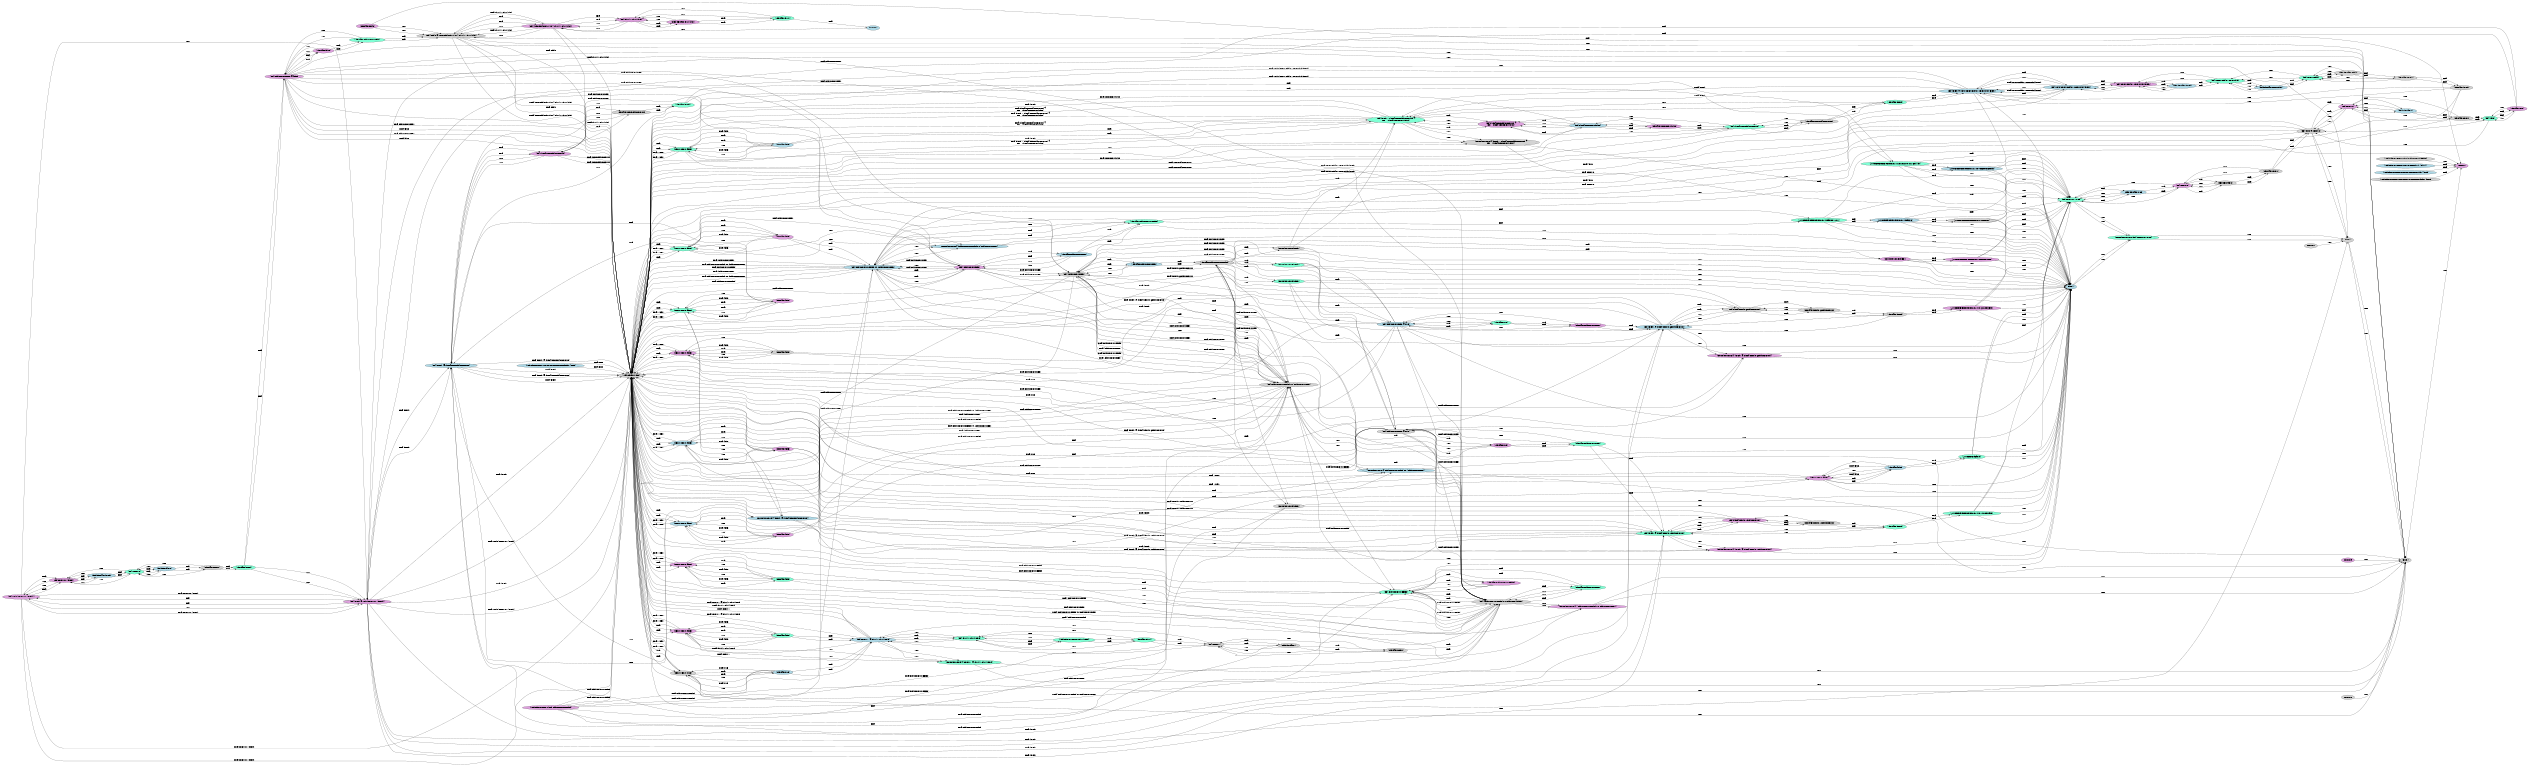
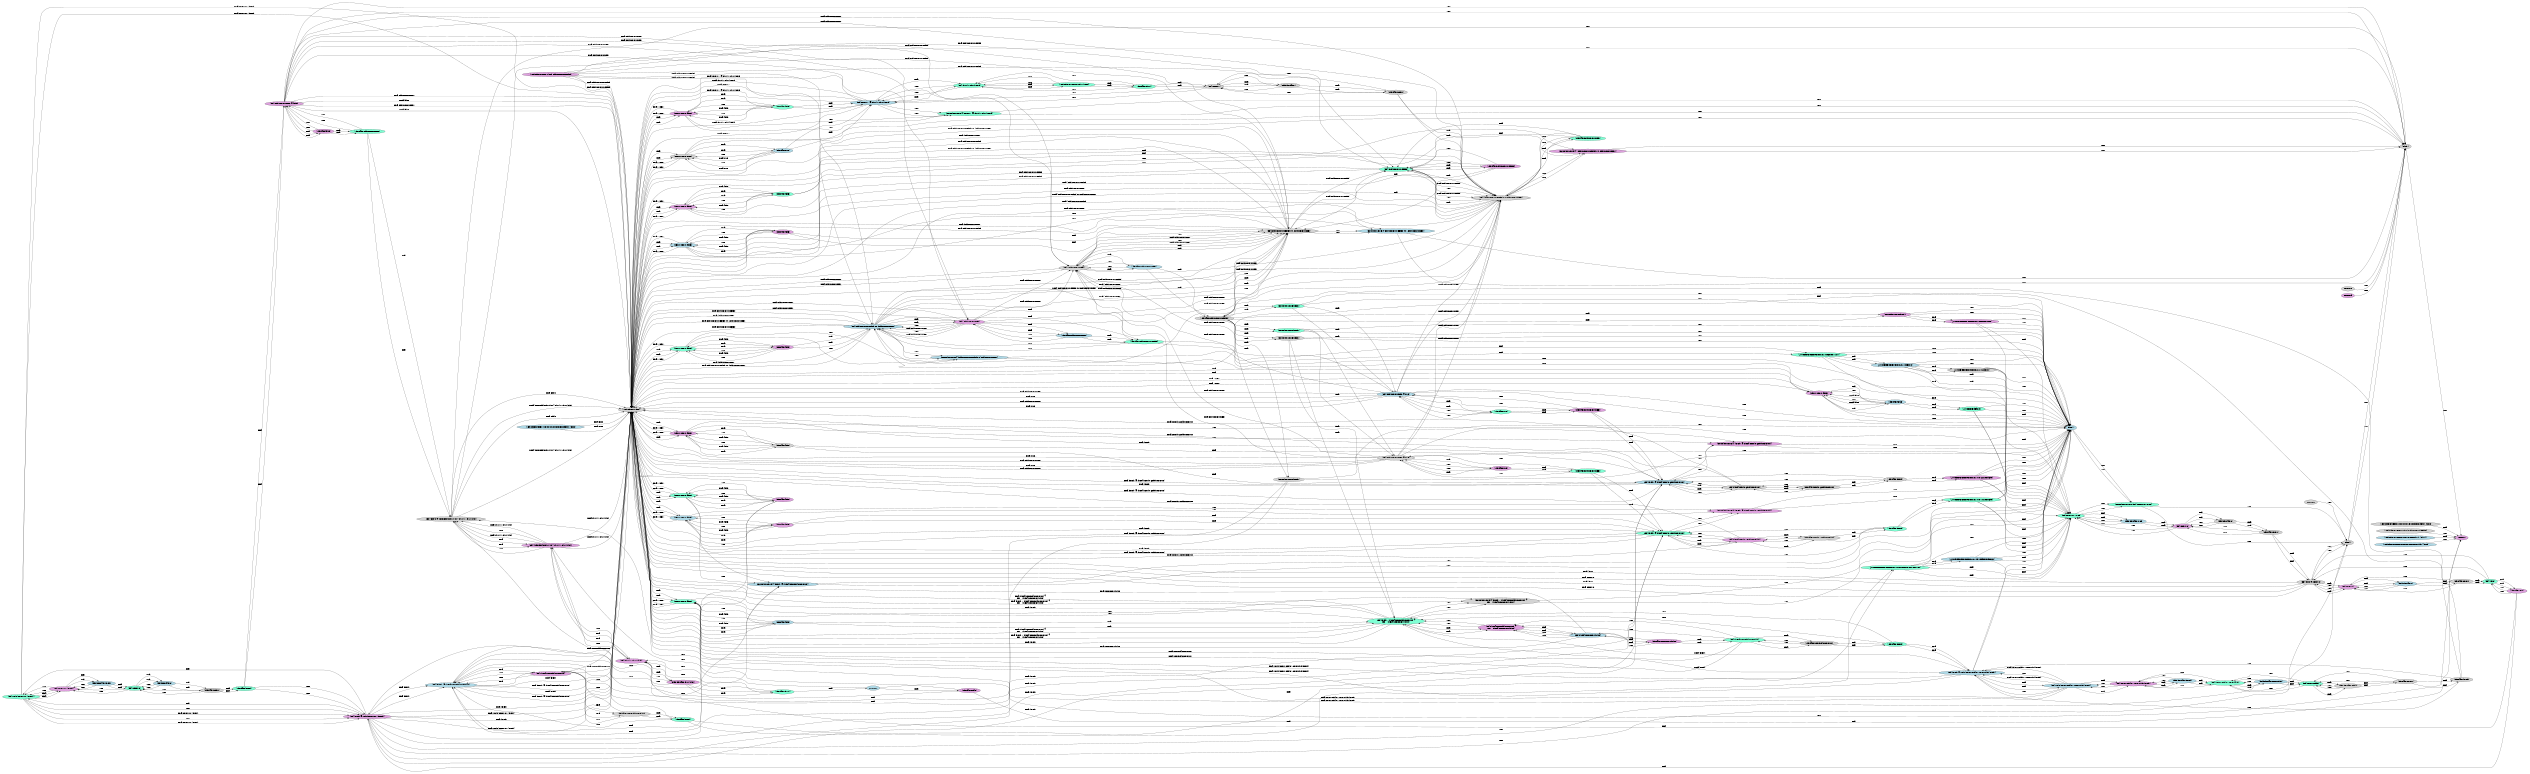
edge "(MethodParameterOut,struct sctp_paramhdr **errp)" -> "1000104": label "DDG: " -> "AST: "
edge "(MethodReturn,bool)" -> "1000104": now "1000114" -> "1000104"
node "(Call,ntohs(param.p->length))": fillcolor plum -> aquamarine
edge "1000114" -> "(Identifier,addip)": added, label "CFG:"
